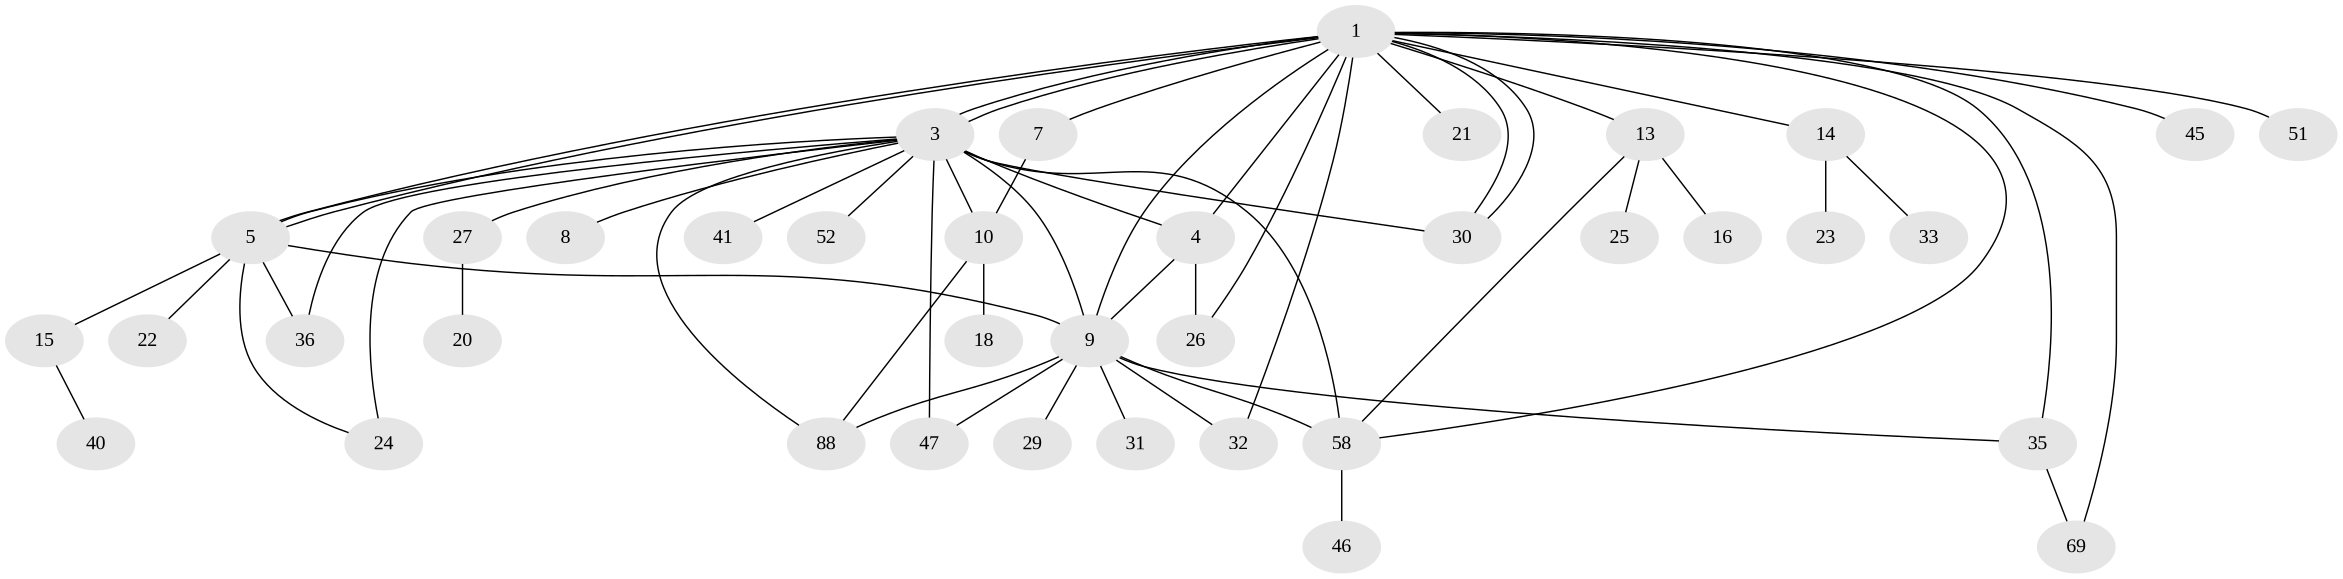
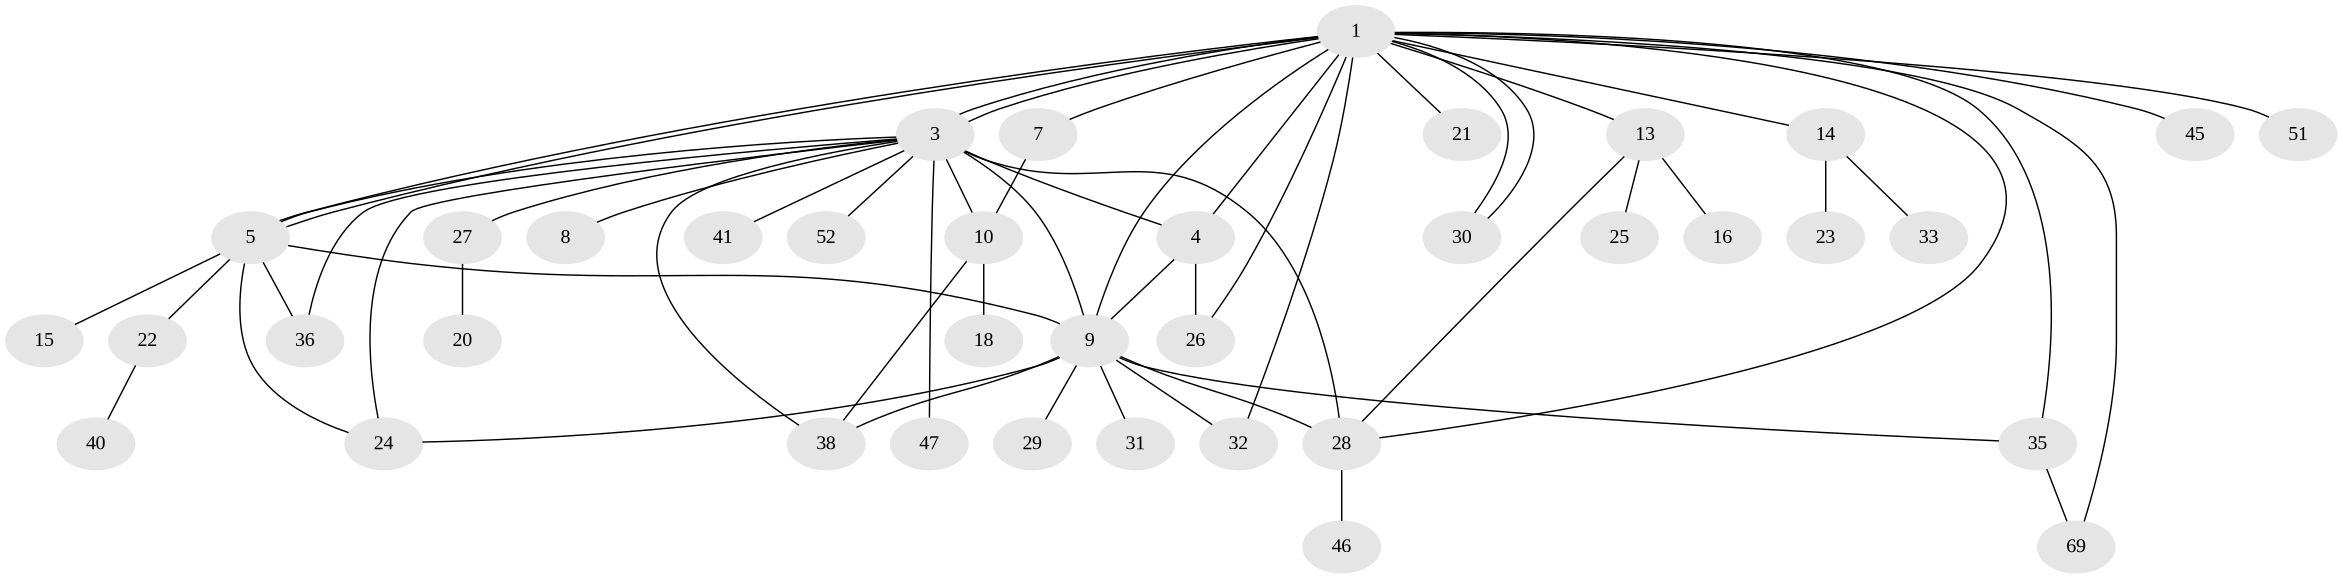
edge "3" -- "30": removed
edge "15" -- "40": now "22" -- "40"
edge "9" -- "47": now "9" -- "24"
node "88": label "88" -> "38"
node "58": label "58" -> "28"
